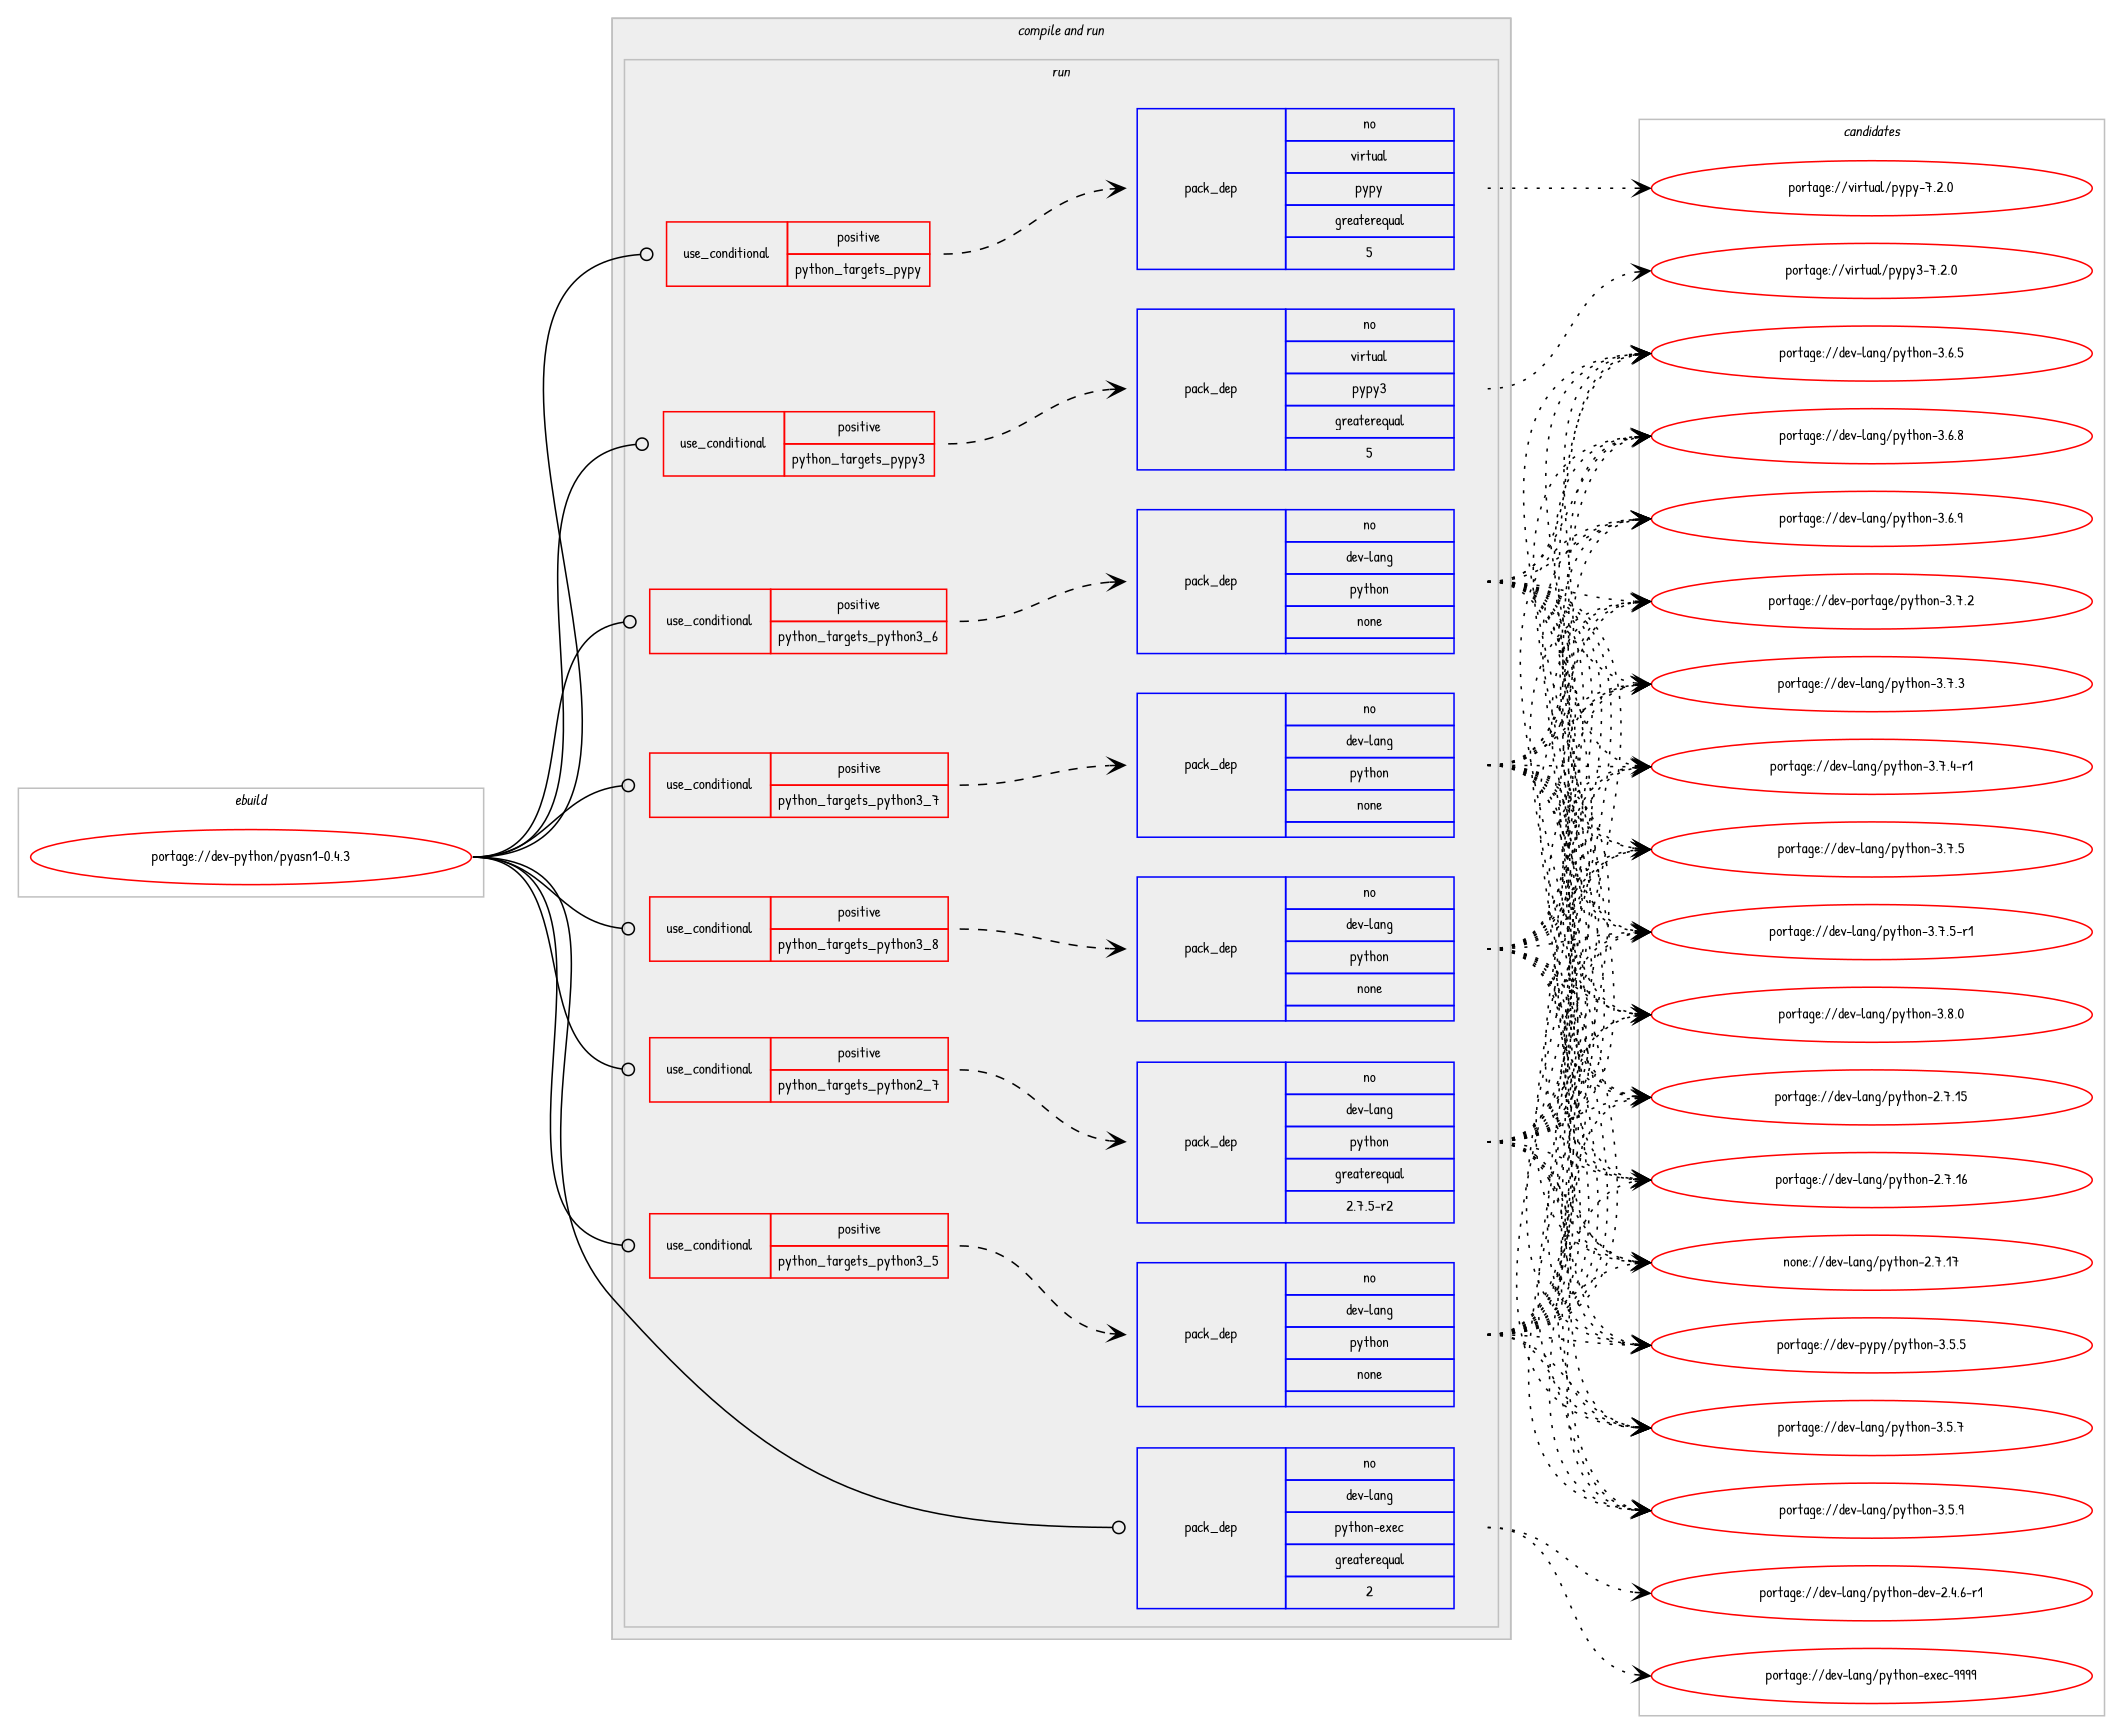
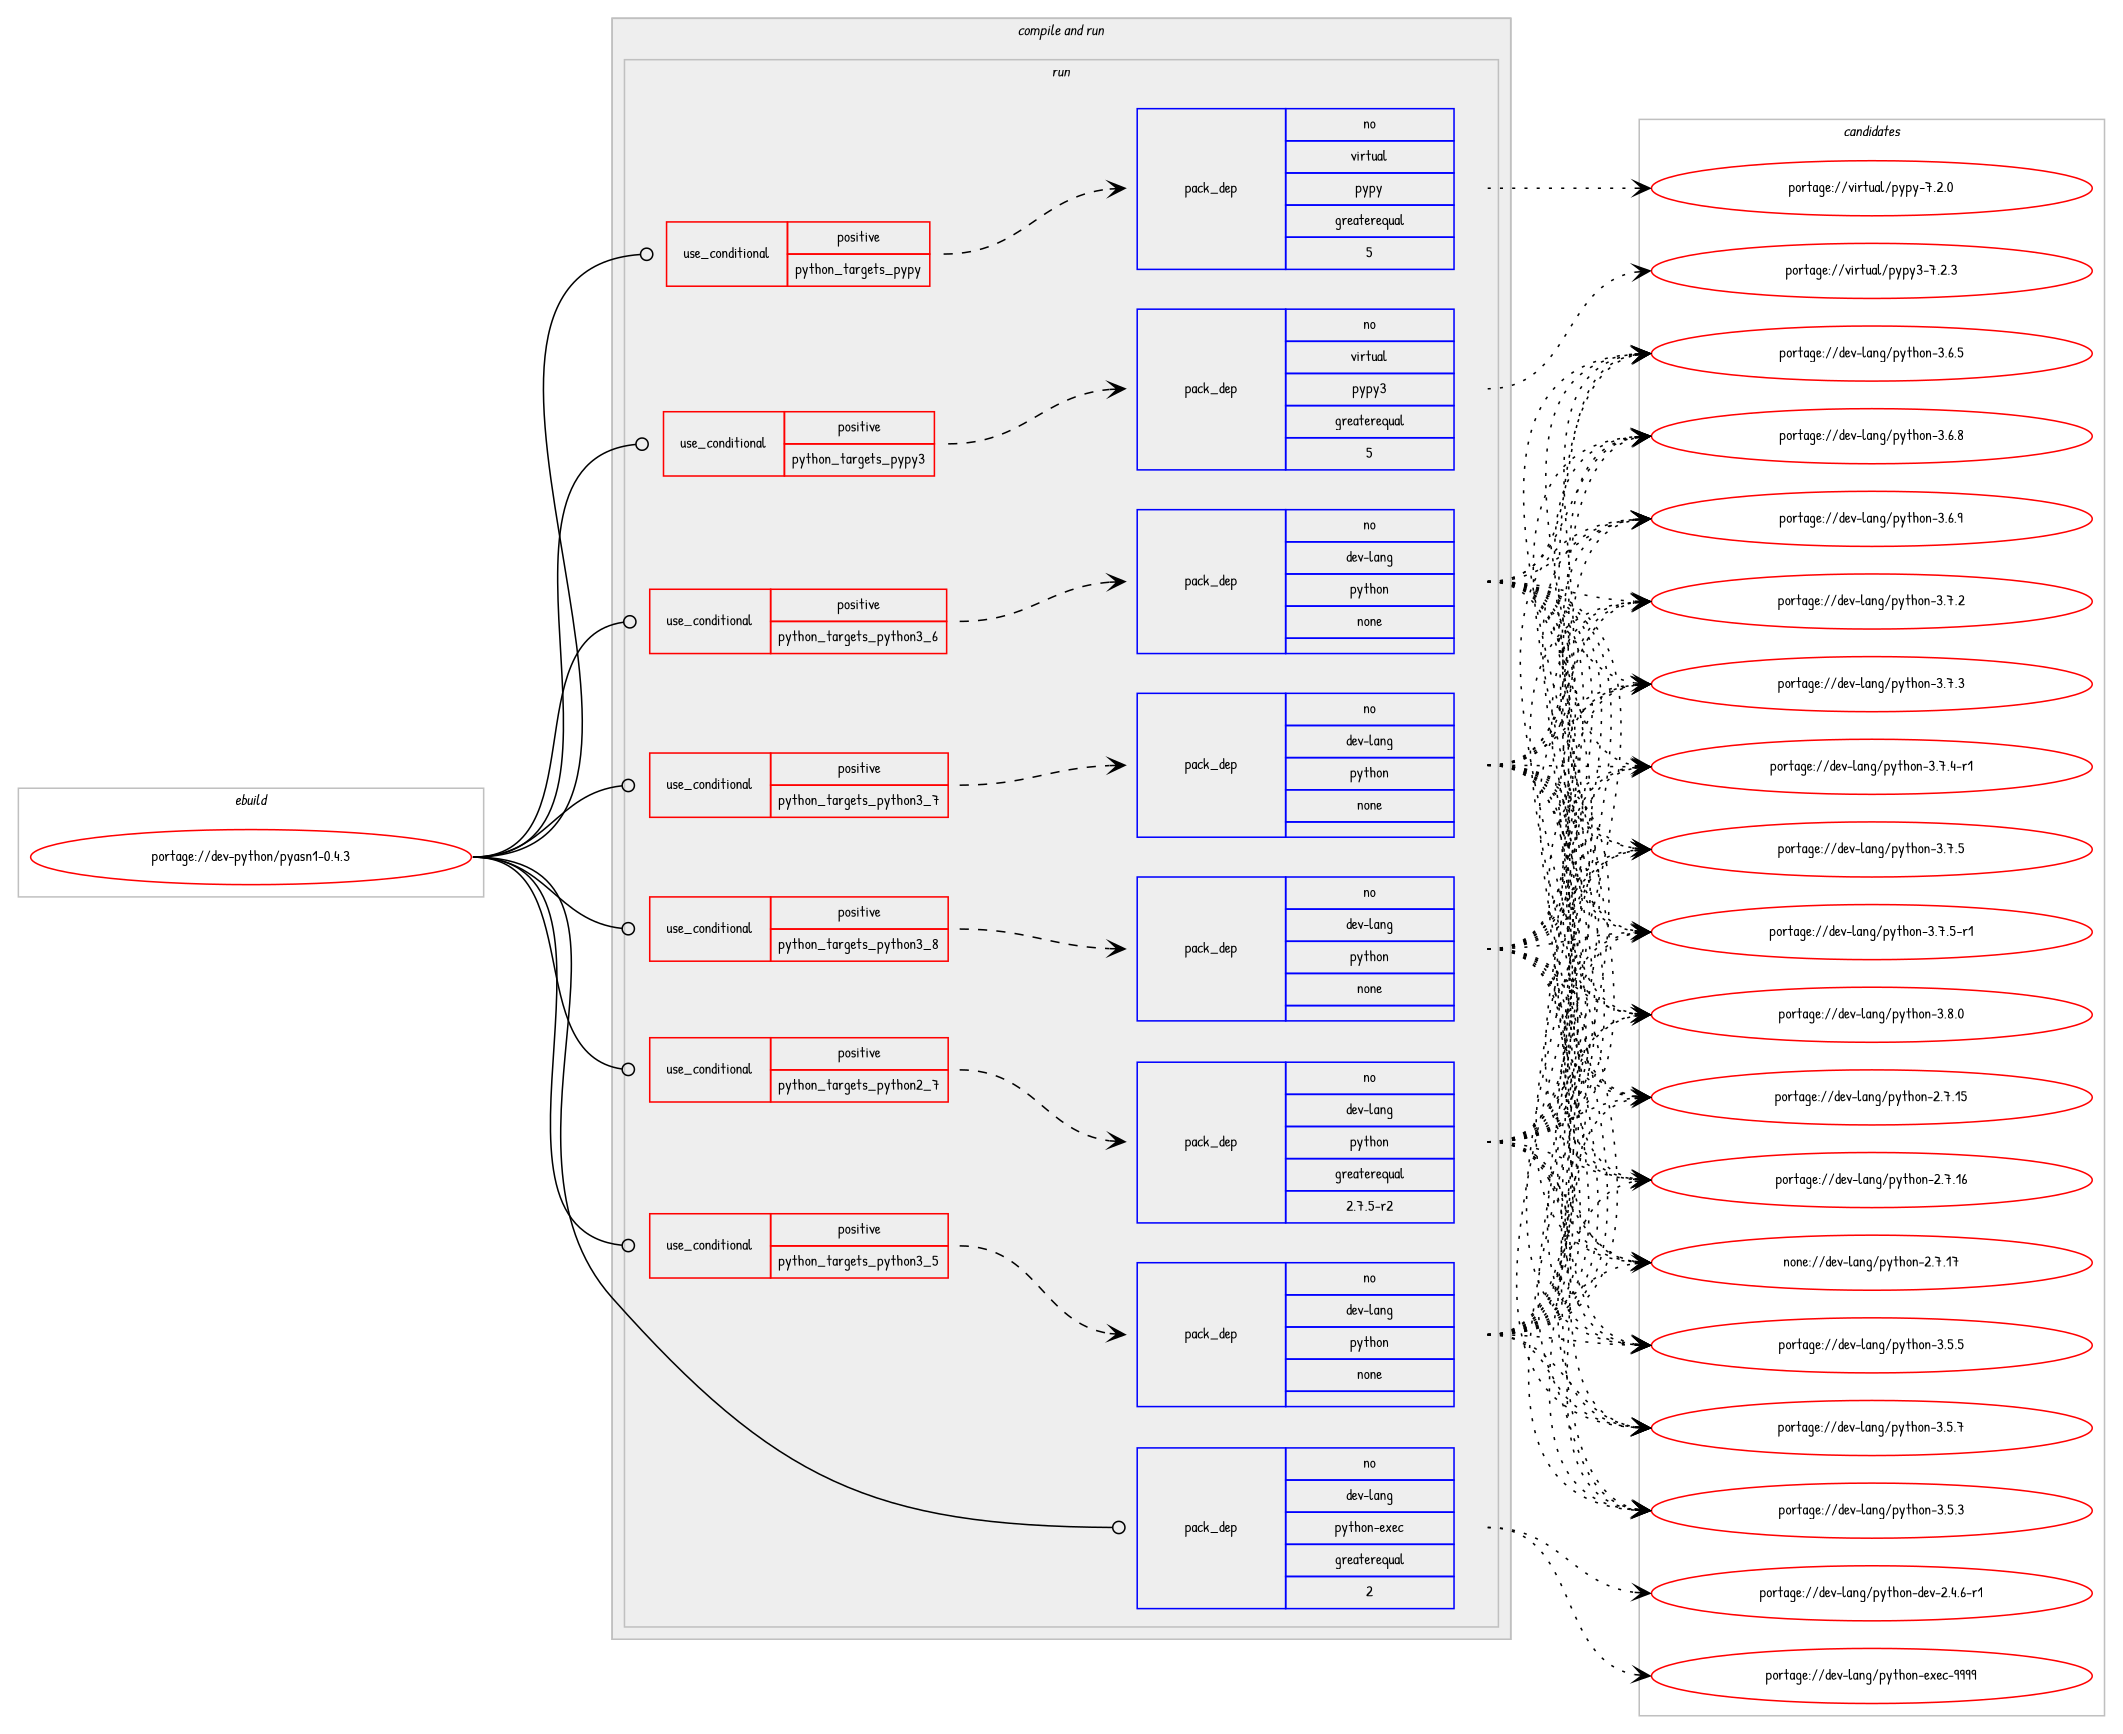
node "portage://virtual/pypy3-7.2.0": label "portage://virtual/pypy3-7.2.0" -> "portage://virtual/pypy3-7.2.3"
node "portage://dev-portage/python-3.7.2": label "portage://dev-portage/python-3.7.2" -> "portage://dev-lang/python-3.7.2"
node "portage://dev-pypy/python-3.5.5": label "portage://dev-pypy/python-3.5.5" -> "portage://dev-lang/python-3.5.5"
node "portage://dev-lang/python-3.5.9": label "portage://dev-lang/python-3.5.9" -> "portage://dev-lang/python-3.5.3"
